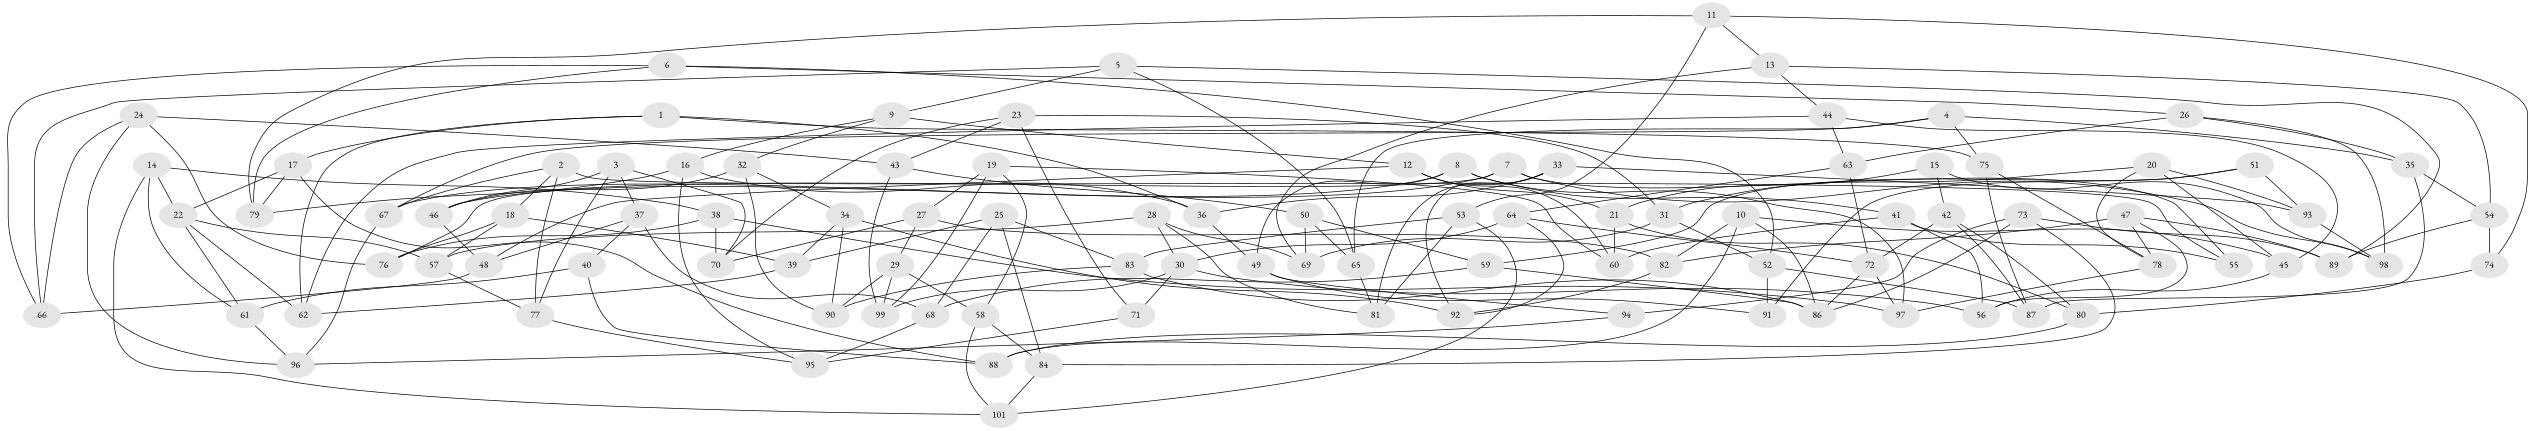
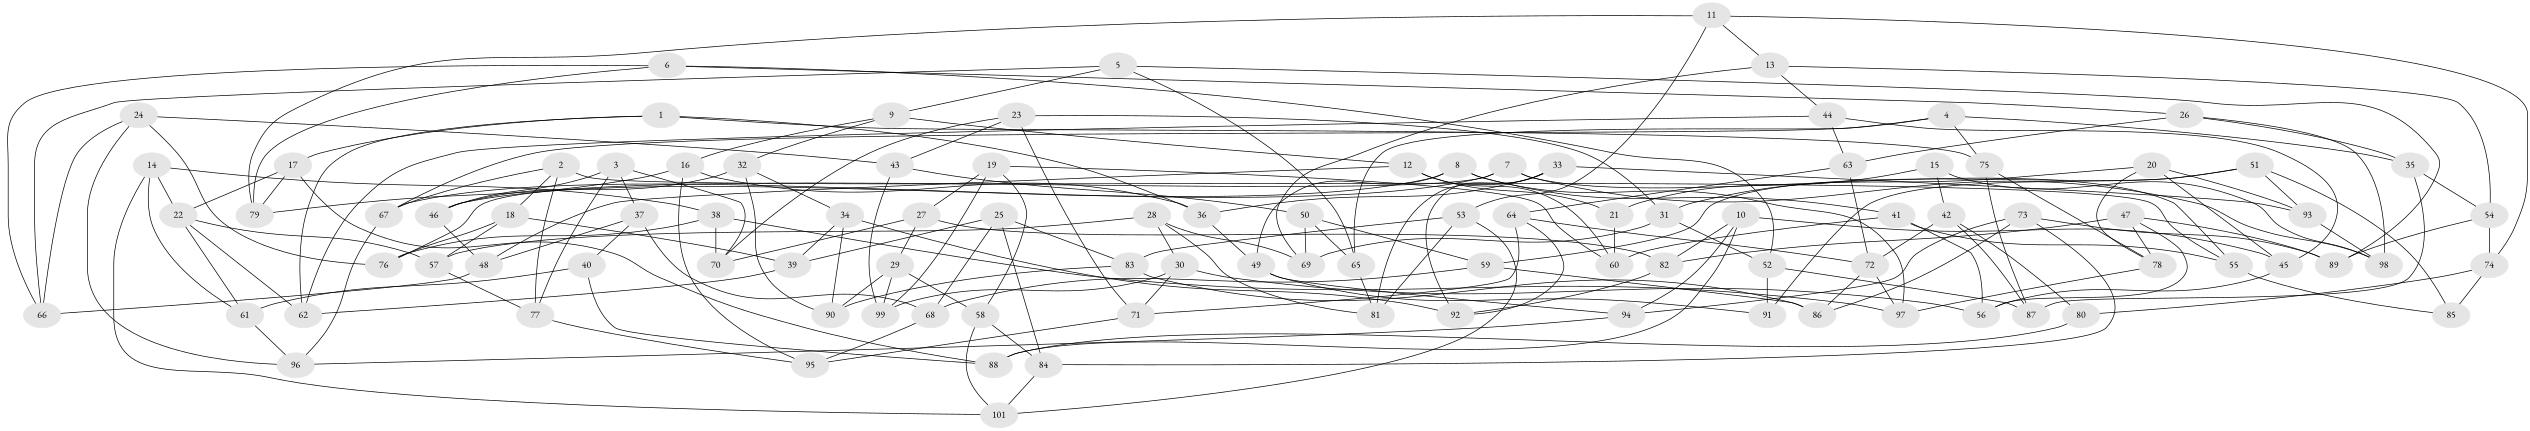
edge "64" -- "30": now "64" -- "71"
edge "21" -- "80": removed
edge "10" -- "86": now "10" -- "94"
node "85": added
